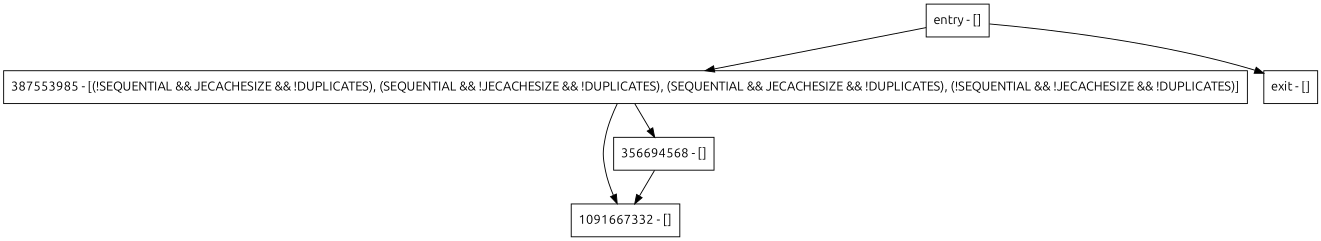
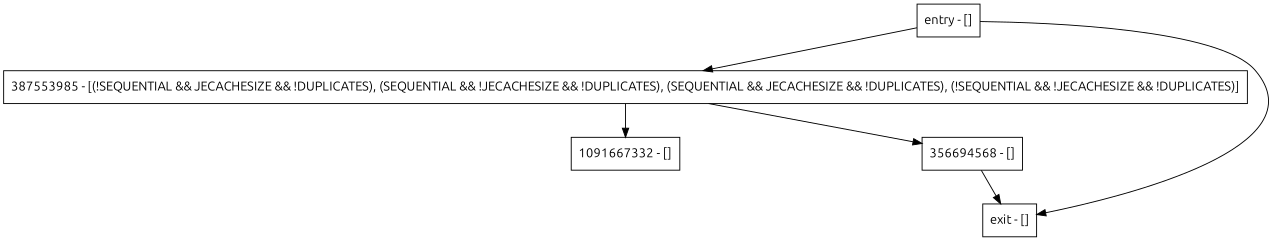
edge "356694568 - []" -> "1091667332 - []": now "356694568 - []" -> "exit - []"
